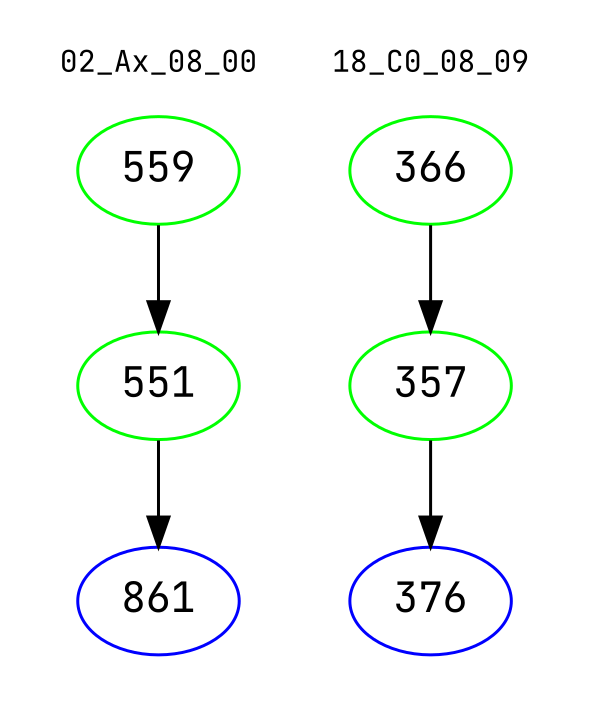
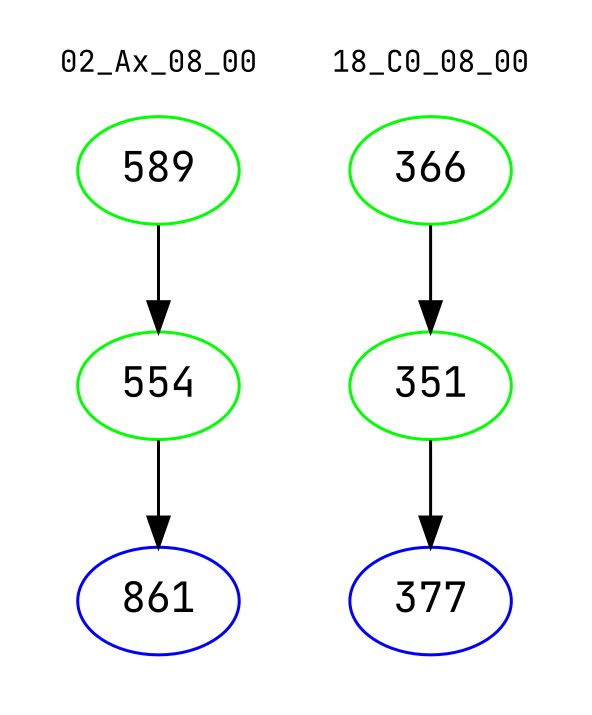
cluster "18_C0_08_09": label "18_C0_08_09" -> "18_C0_08_00"
node "559": label "559" -> "589"
node "551": label "551" -> "554"
node "357": label "357" -> "351"
node "376": label "376" -> "377"
